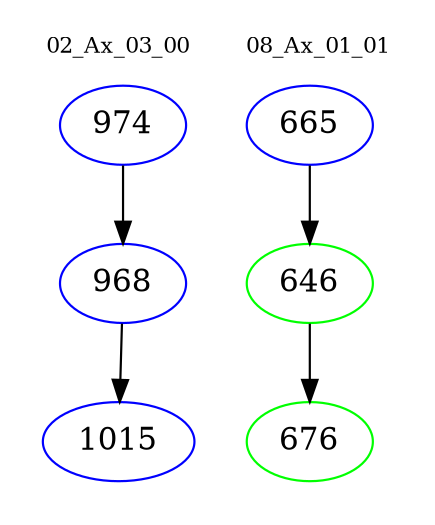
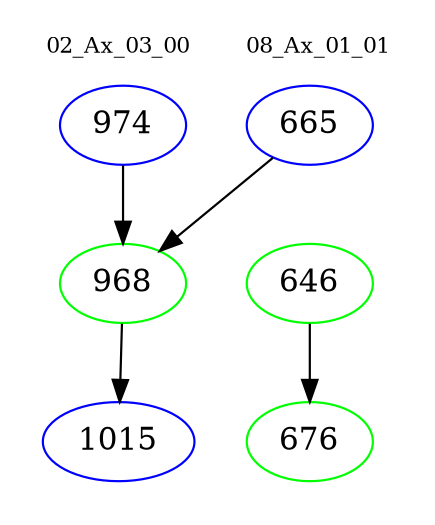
edge "665" -> "646": now "665" -> "968"
node "968": color blue -> green
